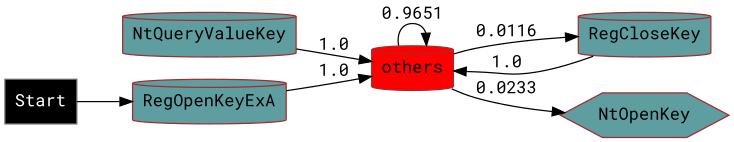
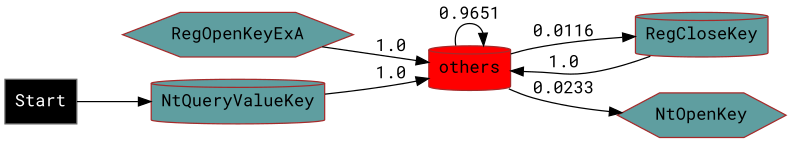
edge "Start" -> "RegOpenKeyExA": now "Start" -> "NtQueryValueKey"
node "RegOpenKeyExA": shape cylinder -> hexagon
